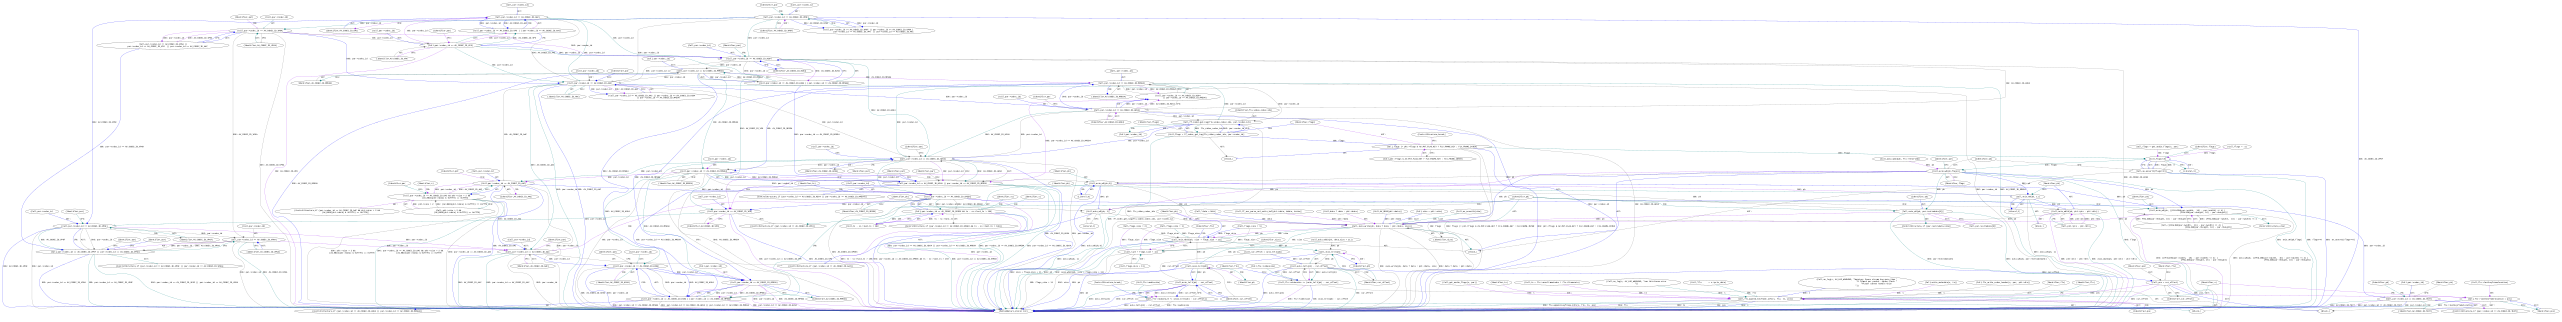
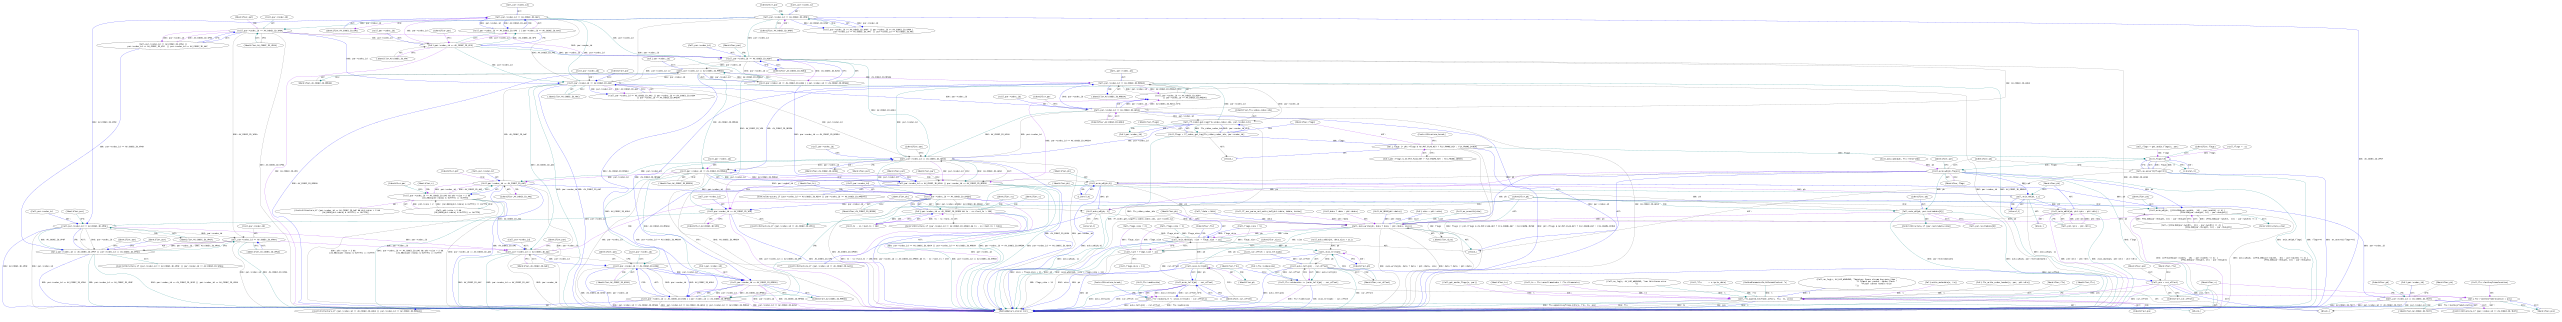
edge "(Call,flags_size + 11)" -> "(Call,size + flags_size + 11)": removed, label "AST:"
node "(MethodParameterIn,AVFormatContext *s)": added
